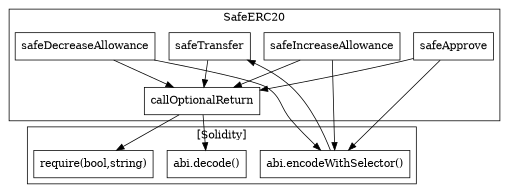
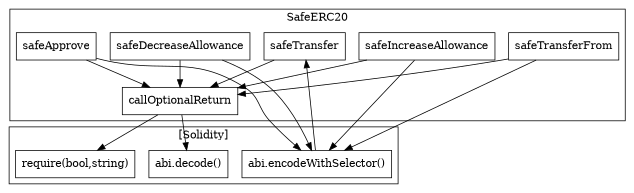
node "safeTransferFrom": added
